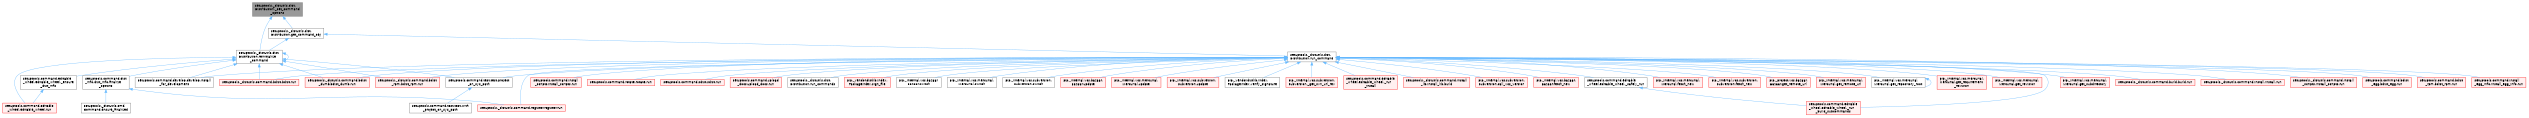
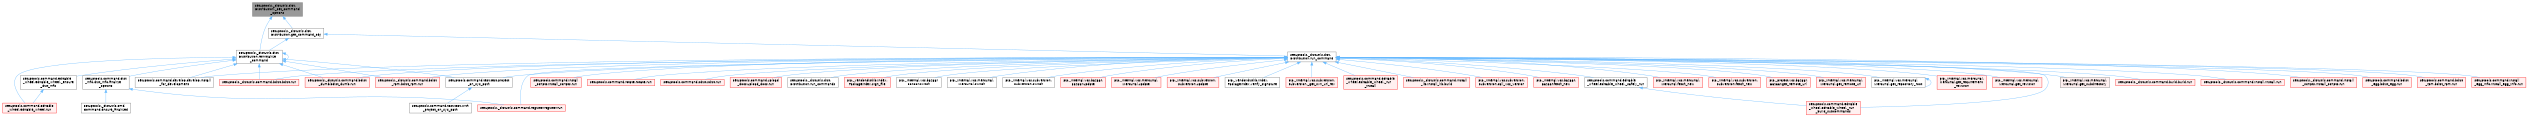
node "pip._internal.vcs.mercurial. Mercurial.get_subdirectory": color red -> grey40
